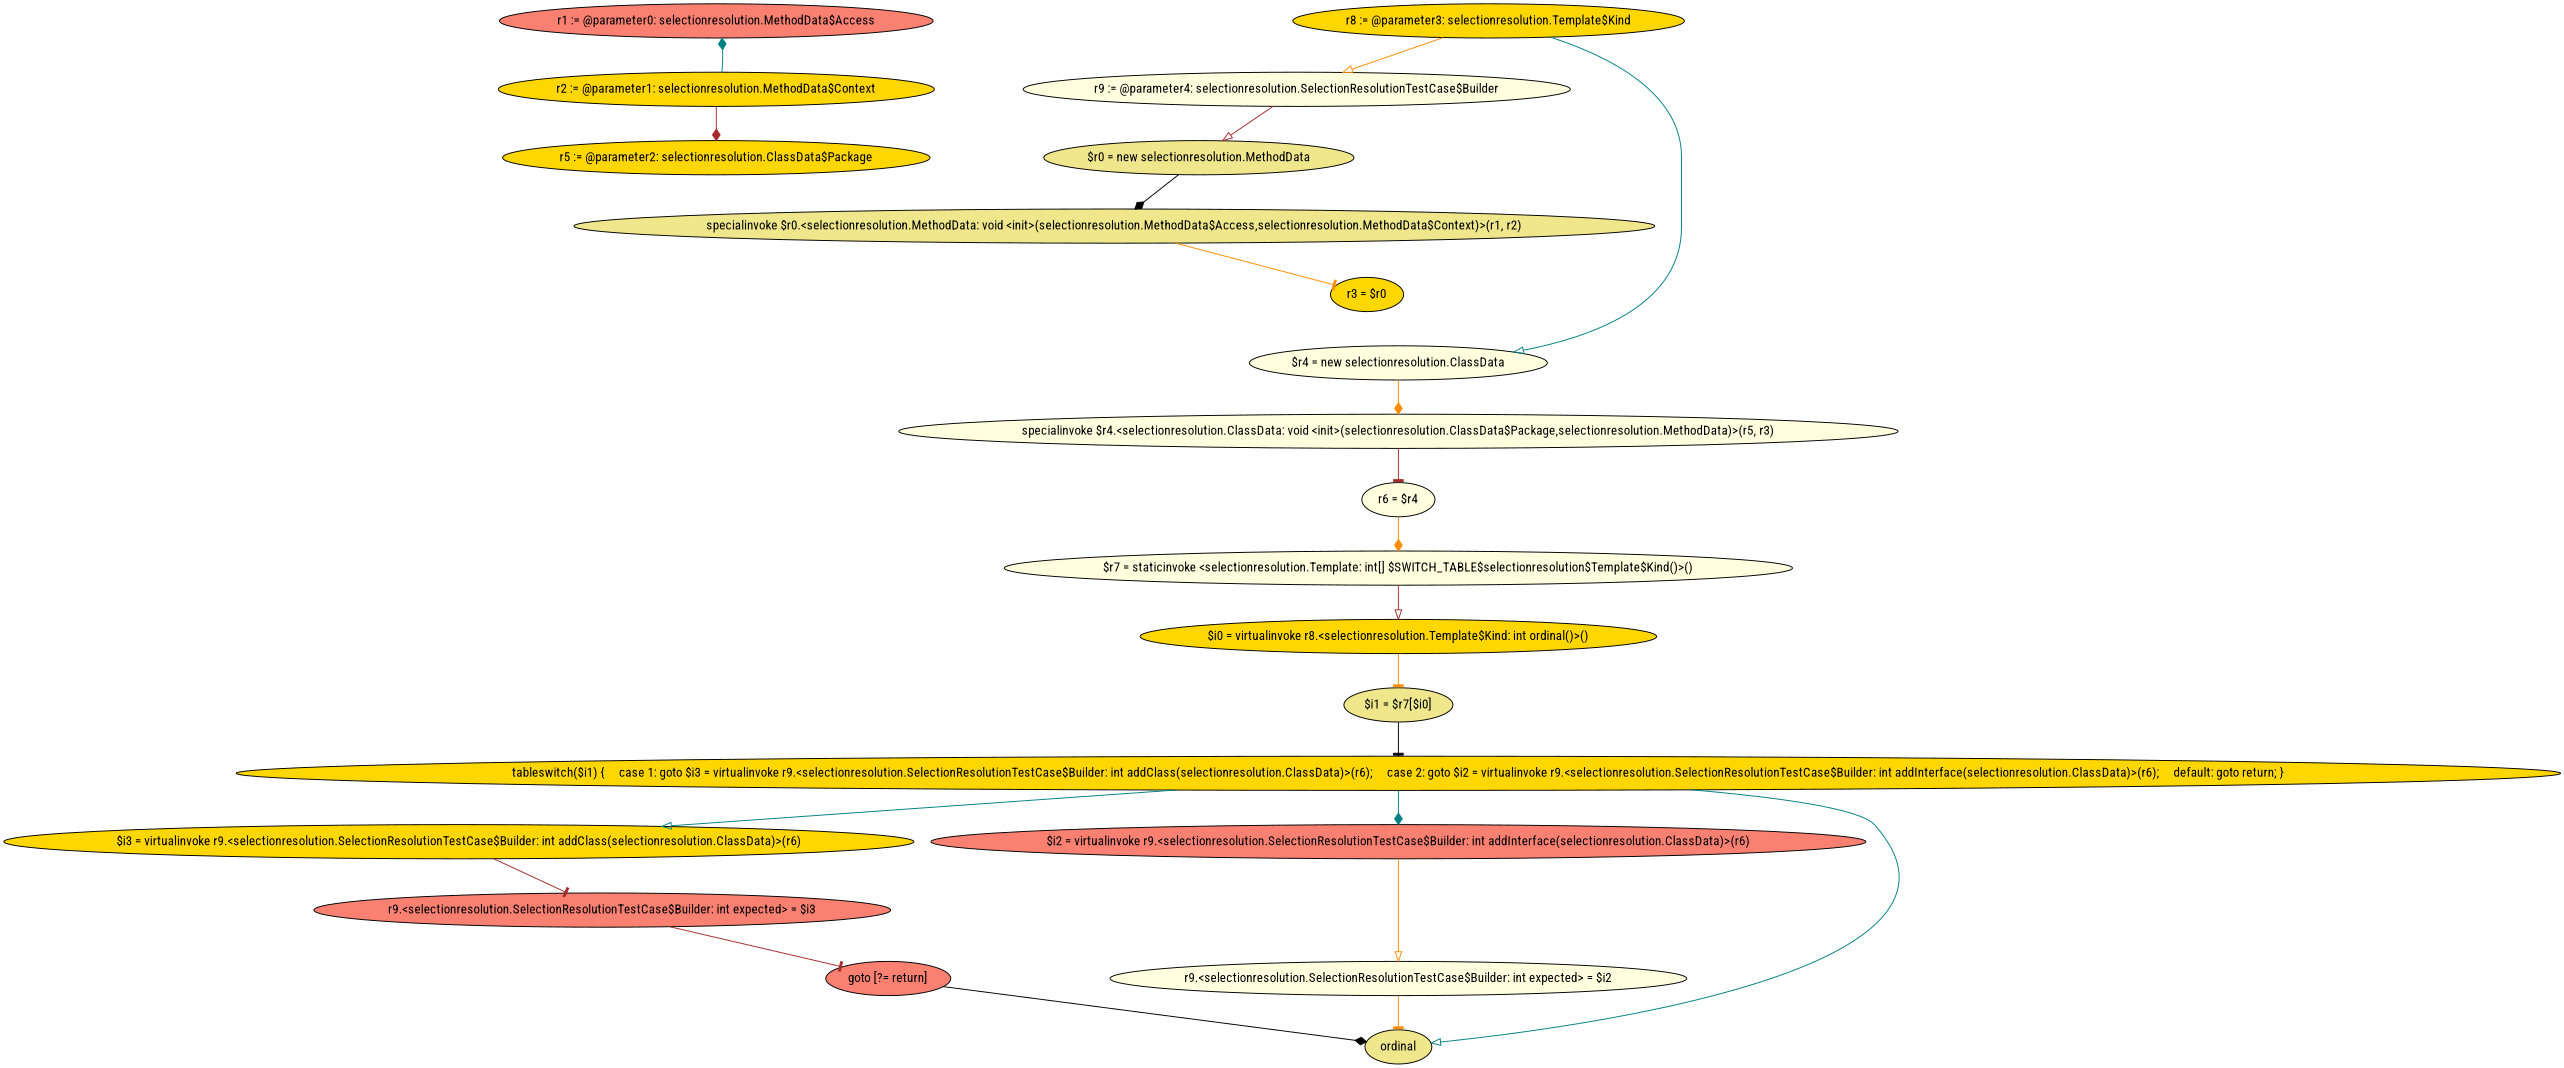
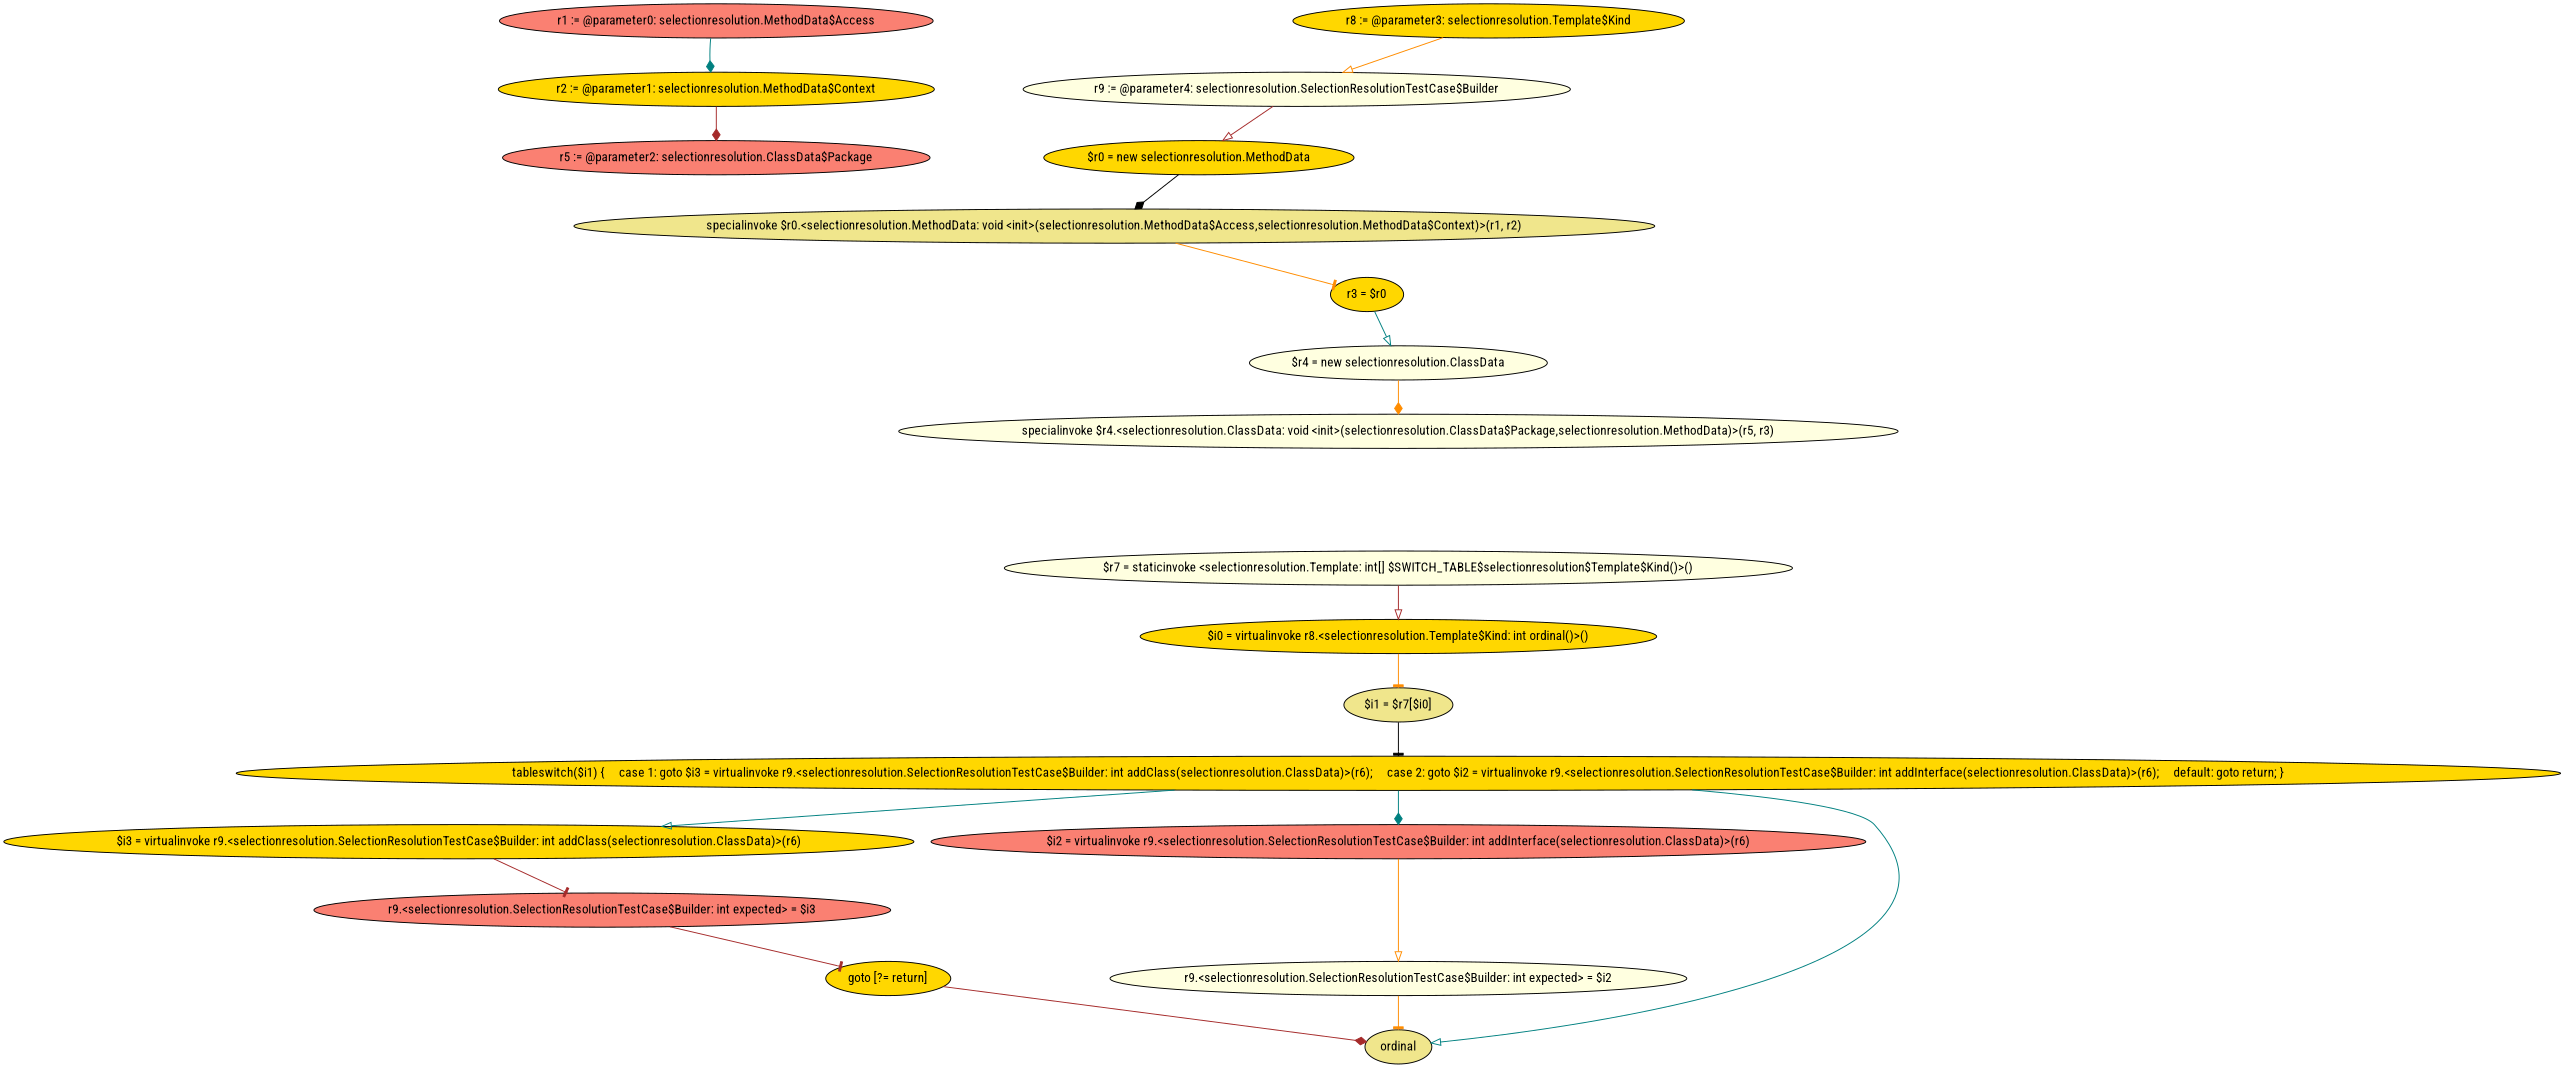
edge "r2 := @parameter1: selectionresolution.MethodData$Context" -> "r1 := @parameter0: selectionresolution.MethodData$Access": reversed
node "r5 := @parameter2: selectionresolution.ClassData$Package": fillcolor gold -> salmon
node "$r0 = new selectionresolution.MethodData": fillcolor khaki -> gold
edge "r8 := @parameter3: selectionresolution.Template$Kind" -> "$r4 = new selectionresolution.ClassData": now "r3 = $r0" -> "$r4 = new selectionresolution.ClassData"
node "r6 = $r4": removed
node "goto [?= return]": fillcolor salmon -> gold
edge "goto [?= return]" -> "ordinal": color black -> brown
